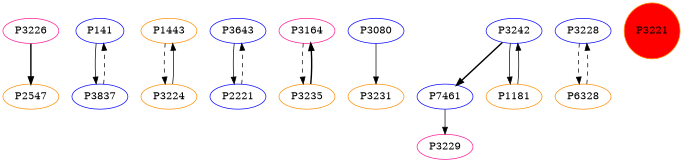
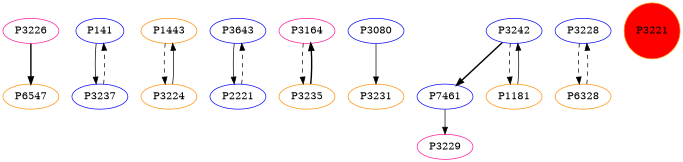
edge "P3242" -> "P1181": style solid -> dashed
node "P2547": label "P2547" -> "P6547"
node "P3837": label "P3837" -> "P3237"
